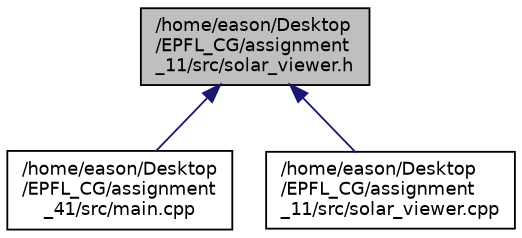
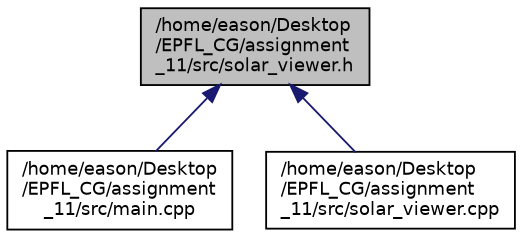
node "/home/eason/Desktop /EPFL_CG/assignment _41/src/main.cpp": label "/home/eason/Desktop /EPFL_CG/assignment _41/src/main.cpp" -> "/home/eason/Desktop /EPFL_CG/assignment _11/src/main.cpp"
